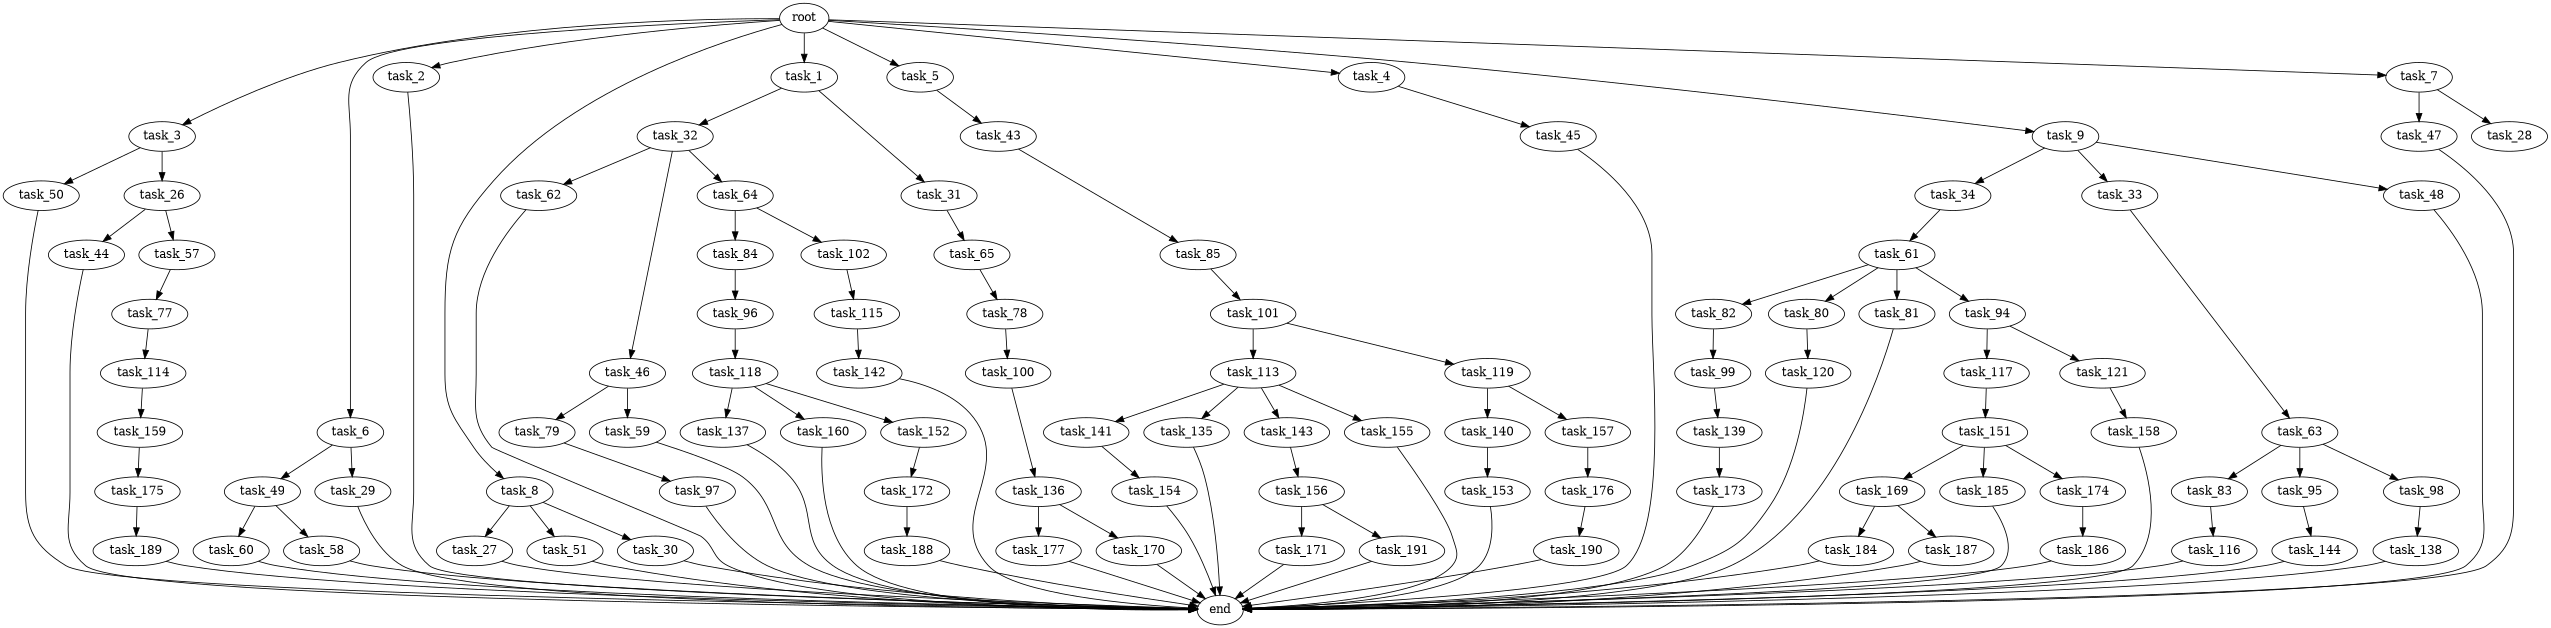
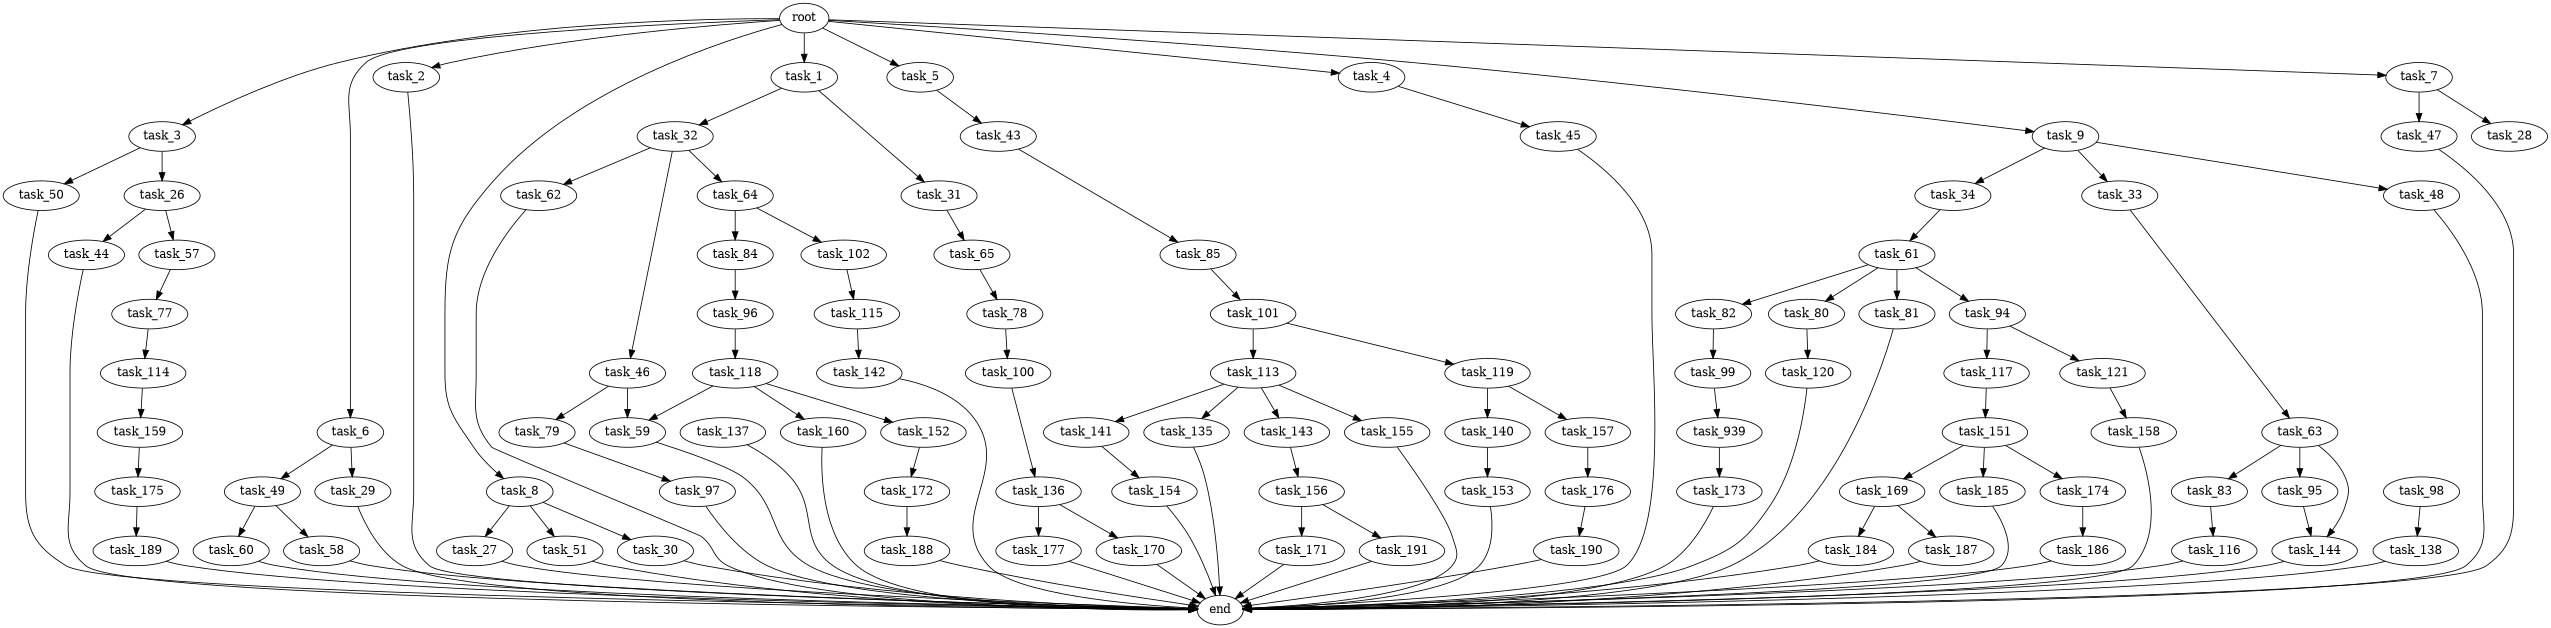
edge "task_118" -> "task_137": now "task_118" -> "task_59"
node "task_139": label "task_139" -> "task_939"
edge "task_63" -> "task_98": now "task_63" -> "task_144"
